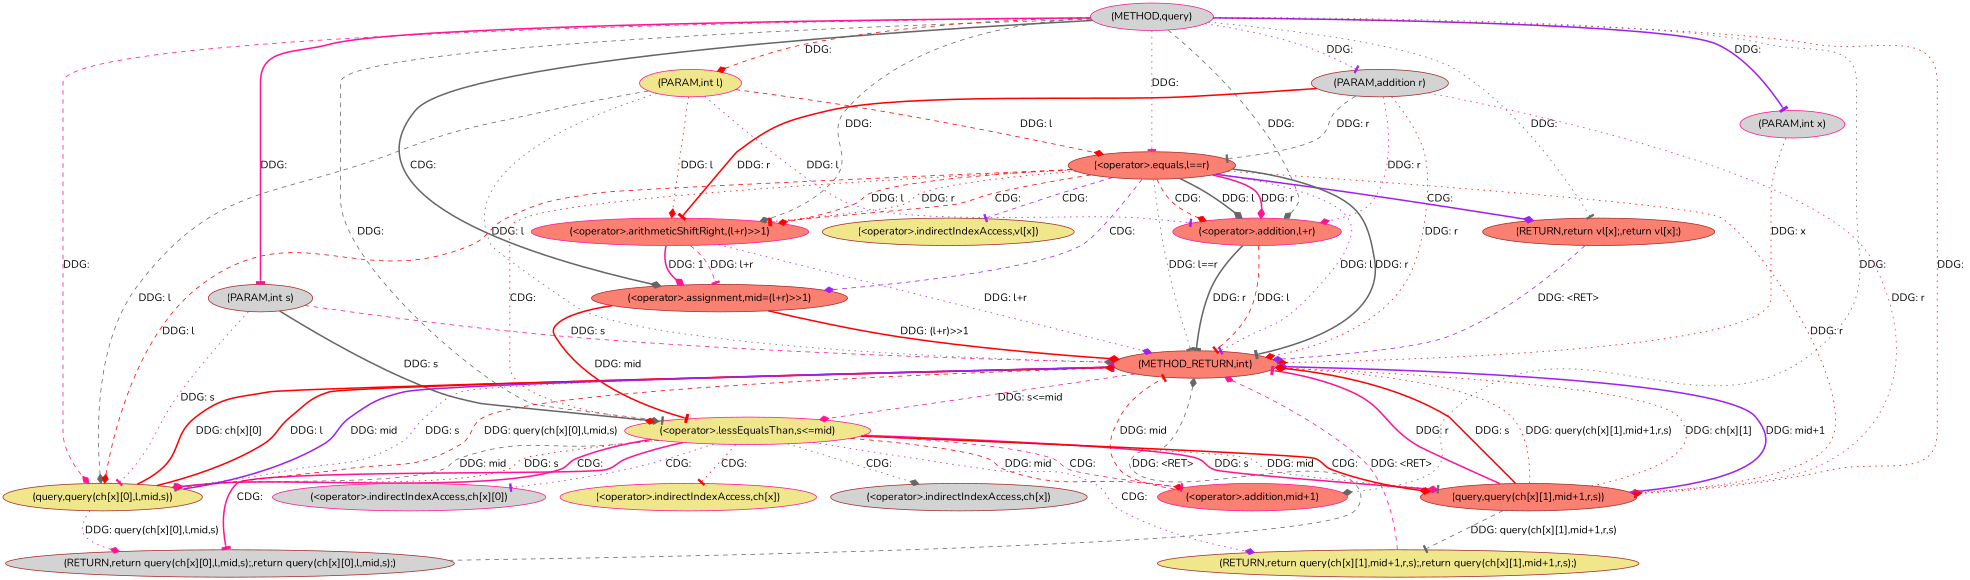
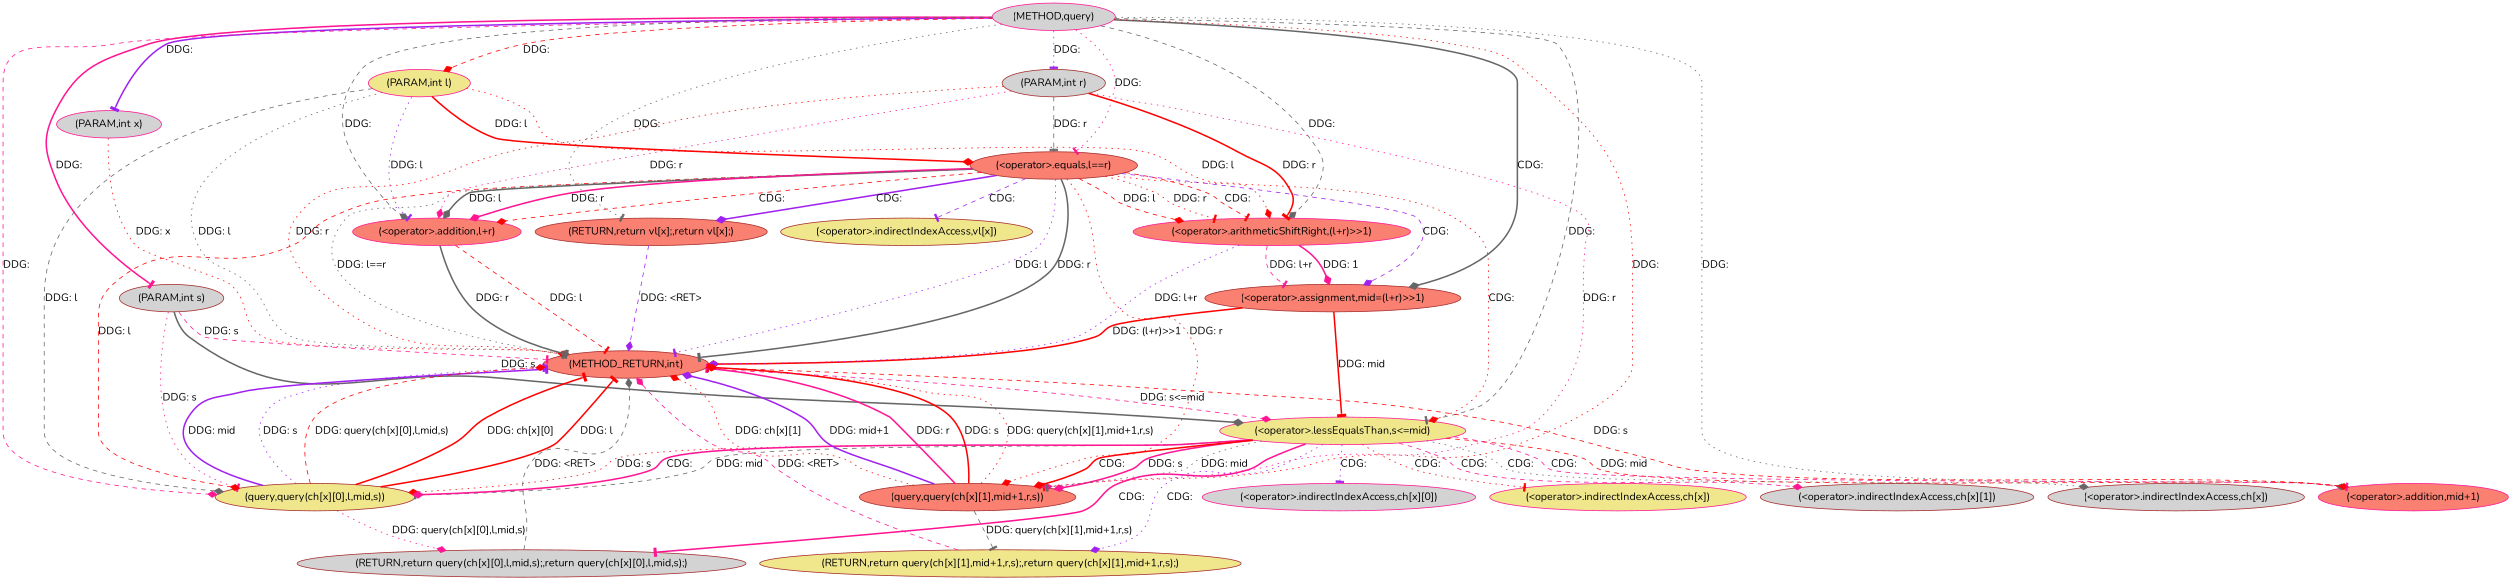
node "(PARAM,addition r)": label "(PARAM,addition r)" -> "(PARAM,int r)"
edge "(PARAM,int l)" -> "(<operator>.equals,l==r)": style dashed -> bold
edge "(<operator>.addition,mid+1)" -> "(METHOD_RETURN,int)": label "DDG: mid" -> "DDG: s"
node "(<operator>.indirectIndexAccess,ch[x][1])": added
